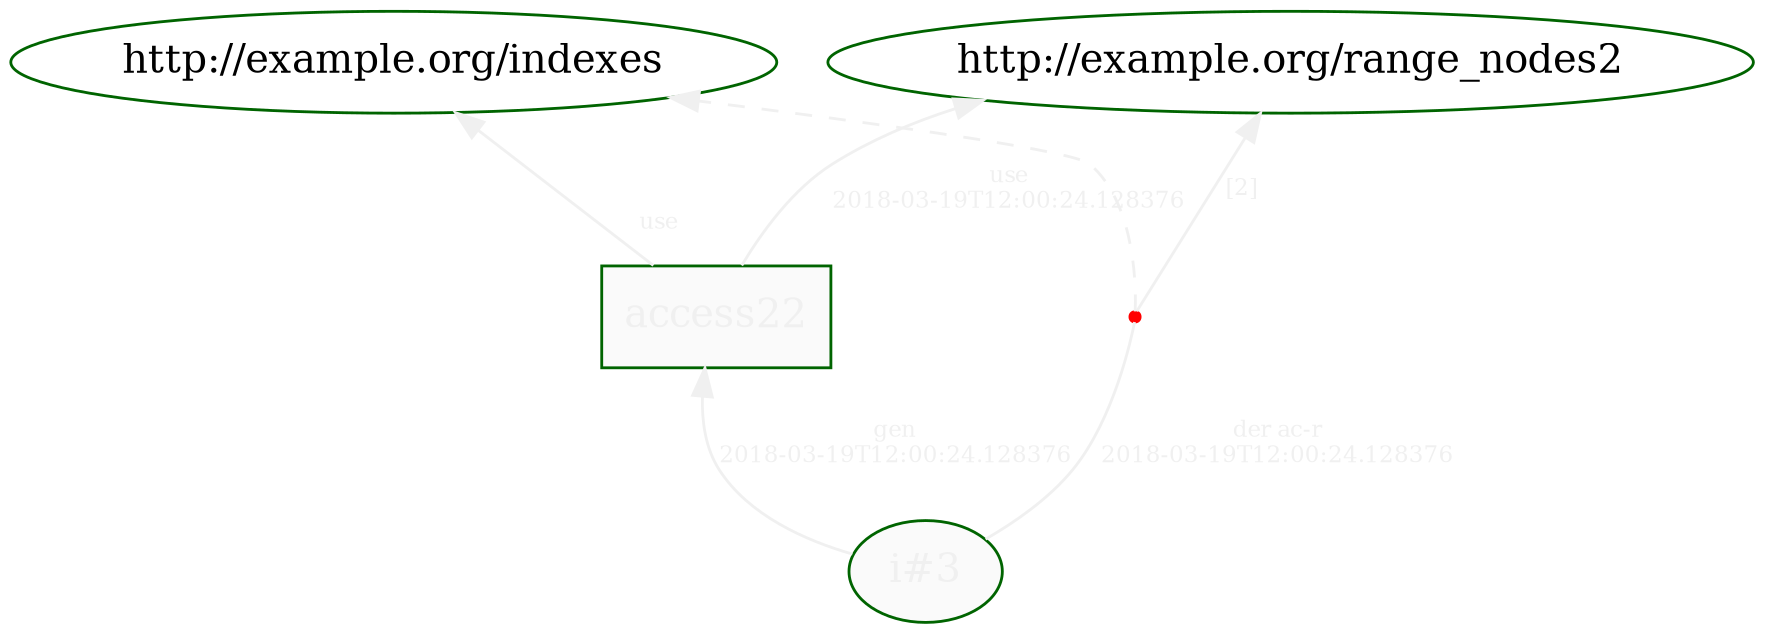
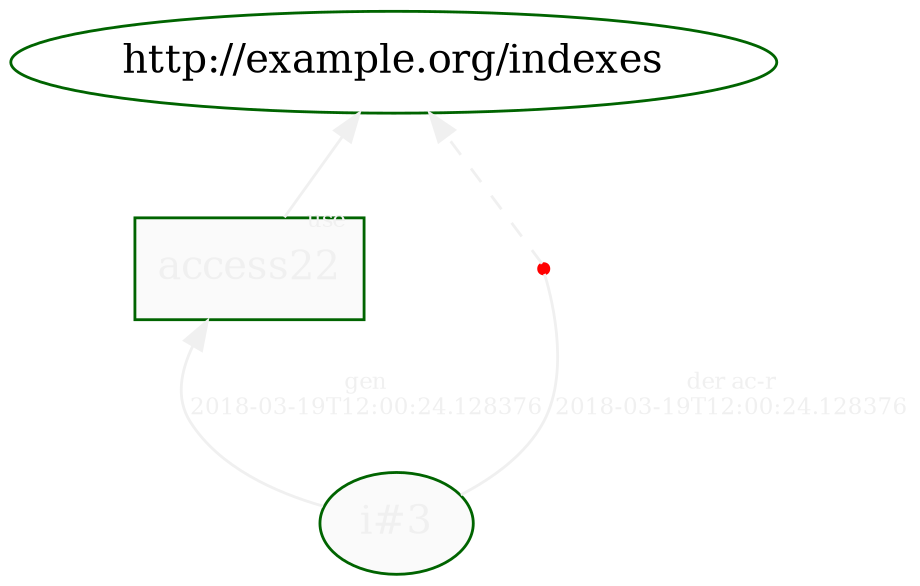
node "http://example.org/range_nodes2": removed
